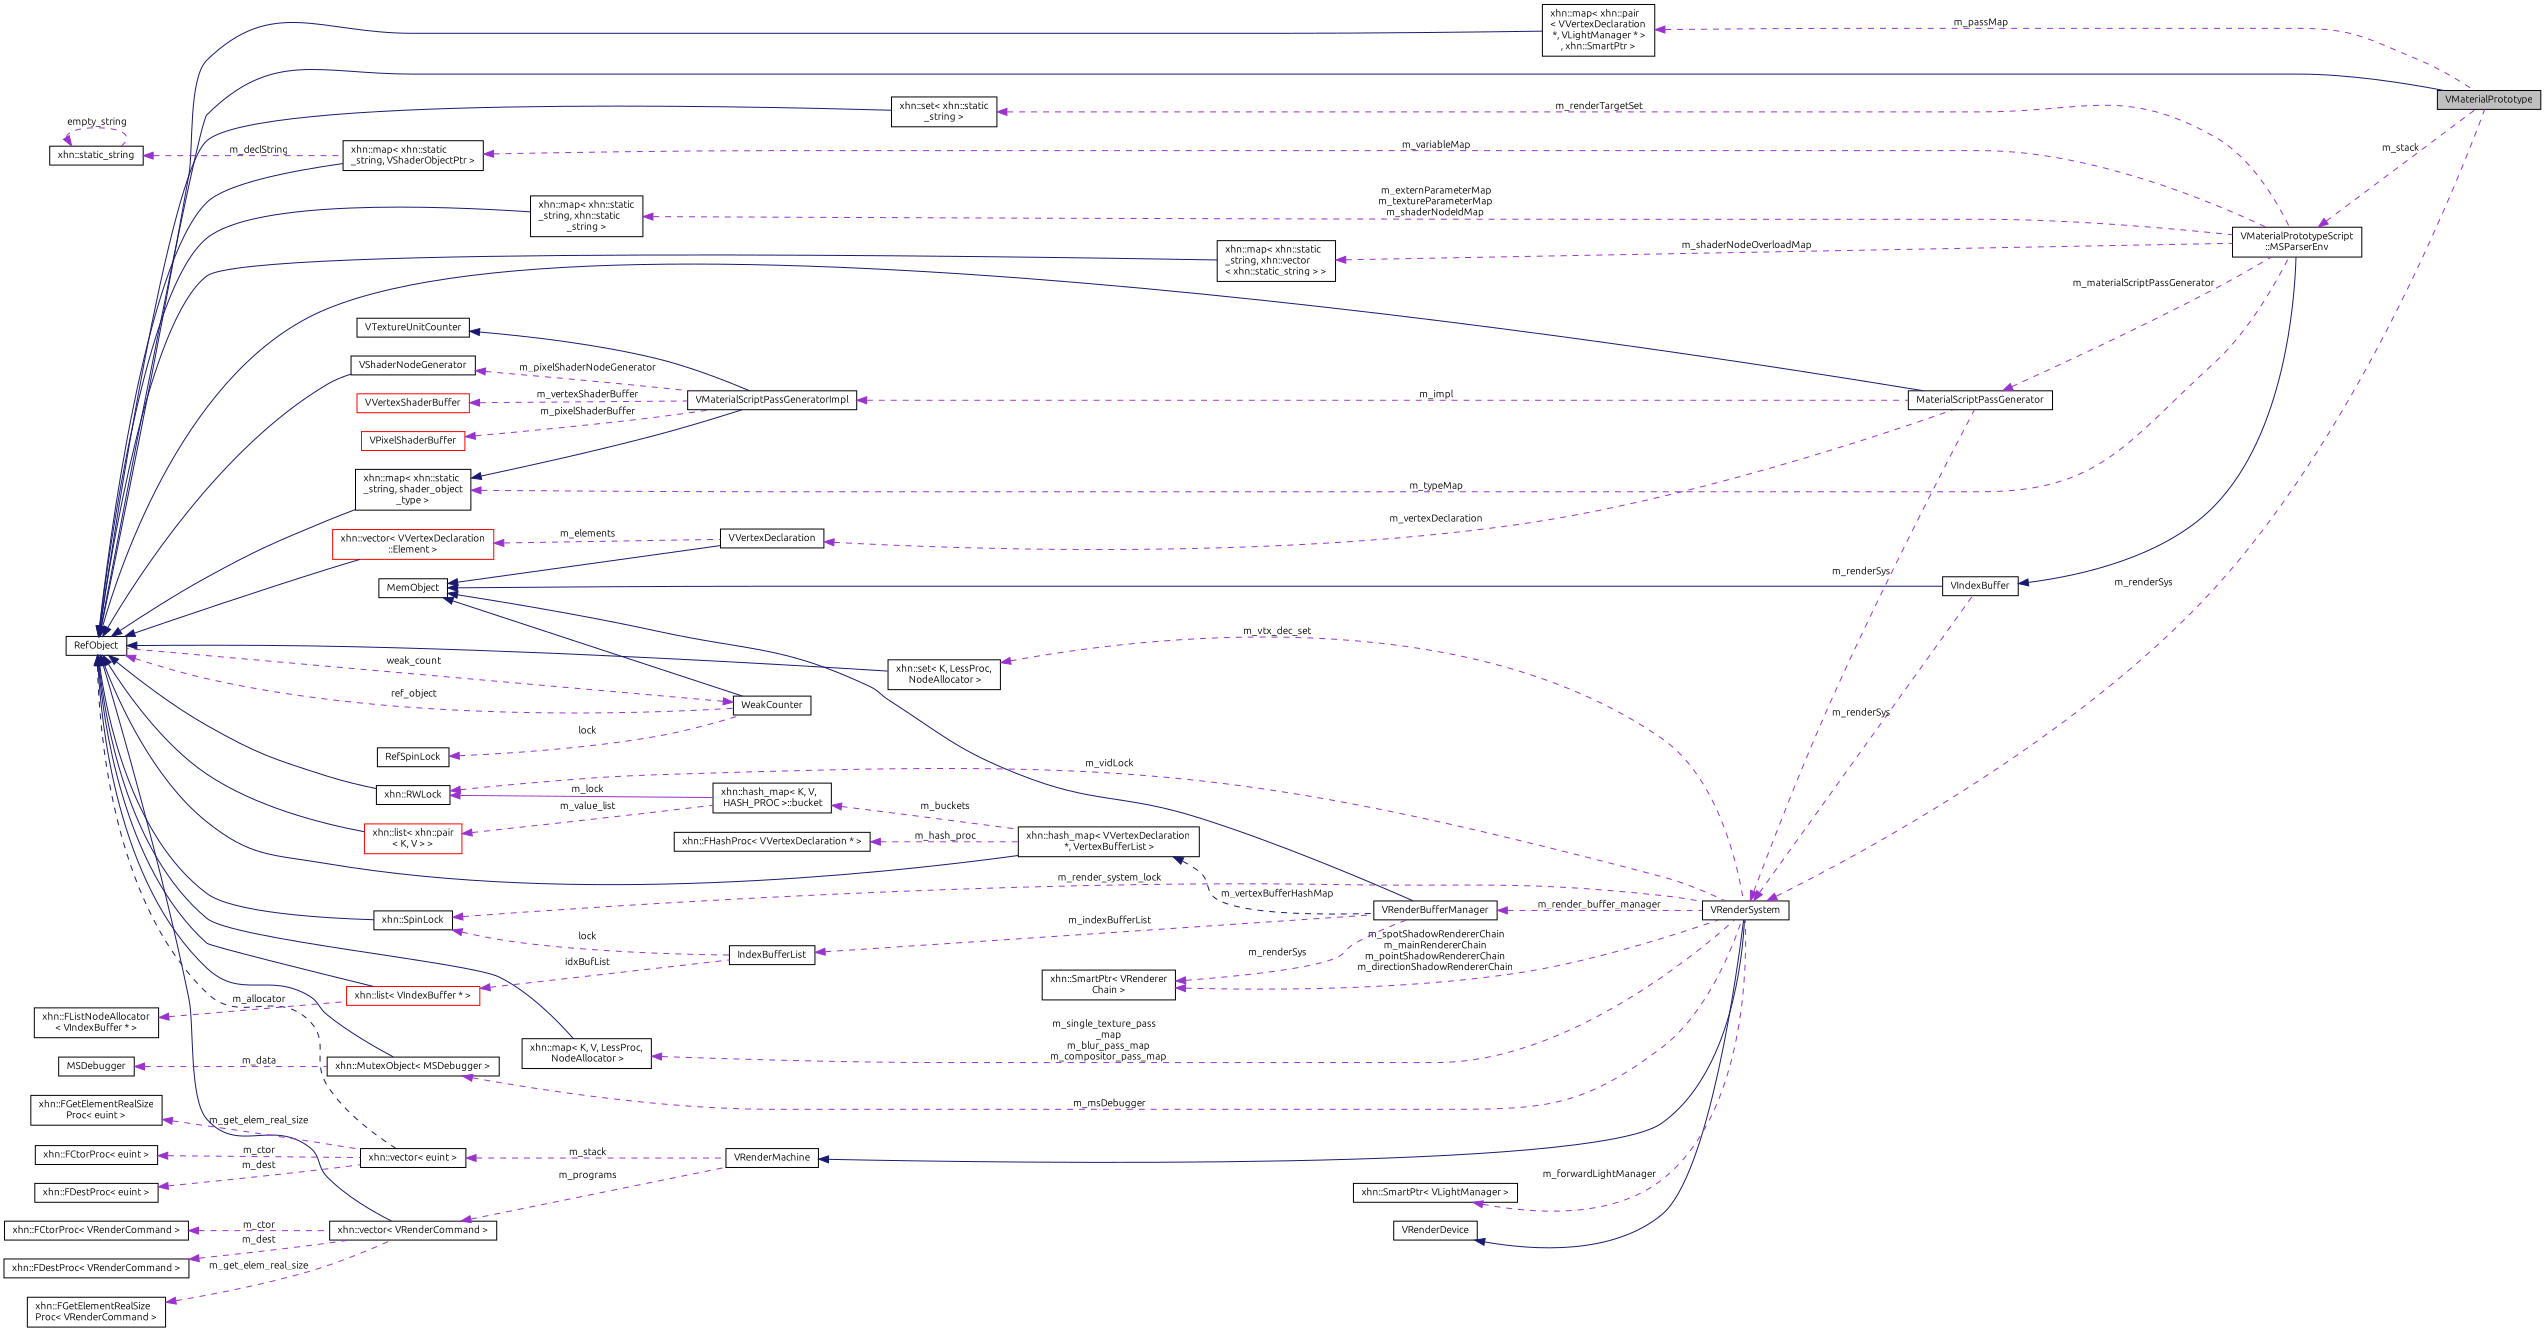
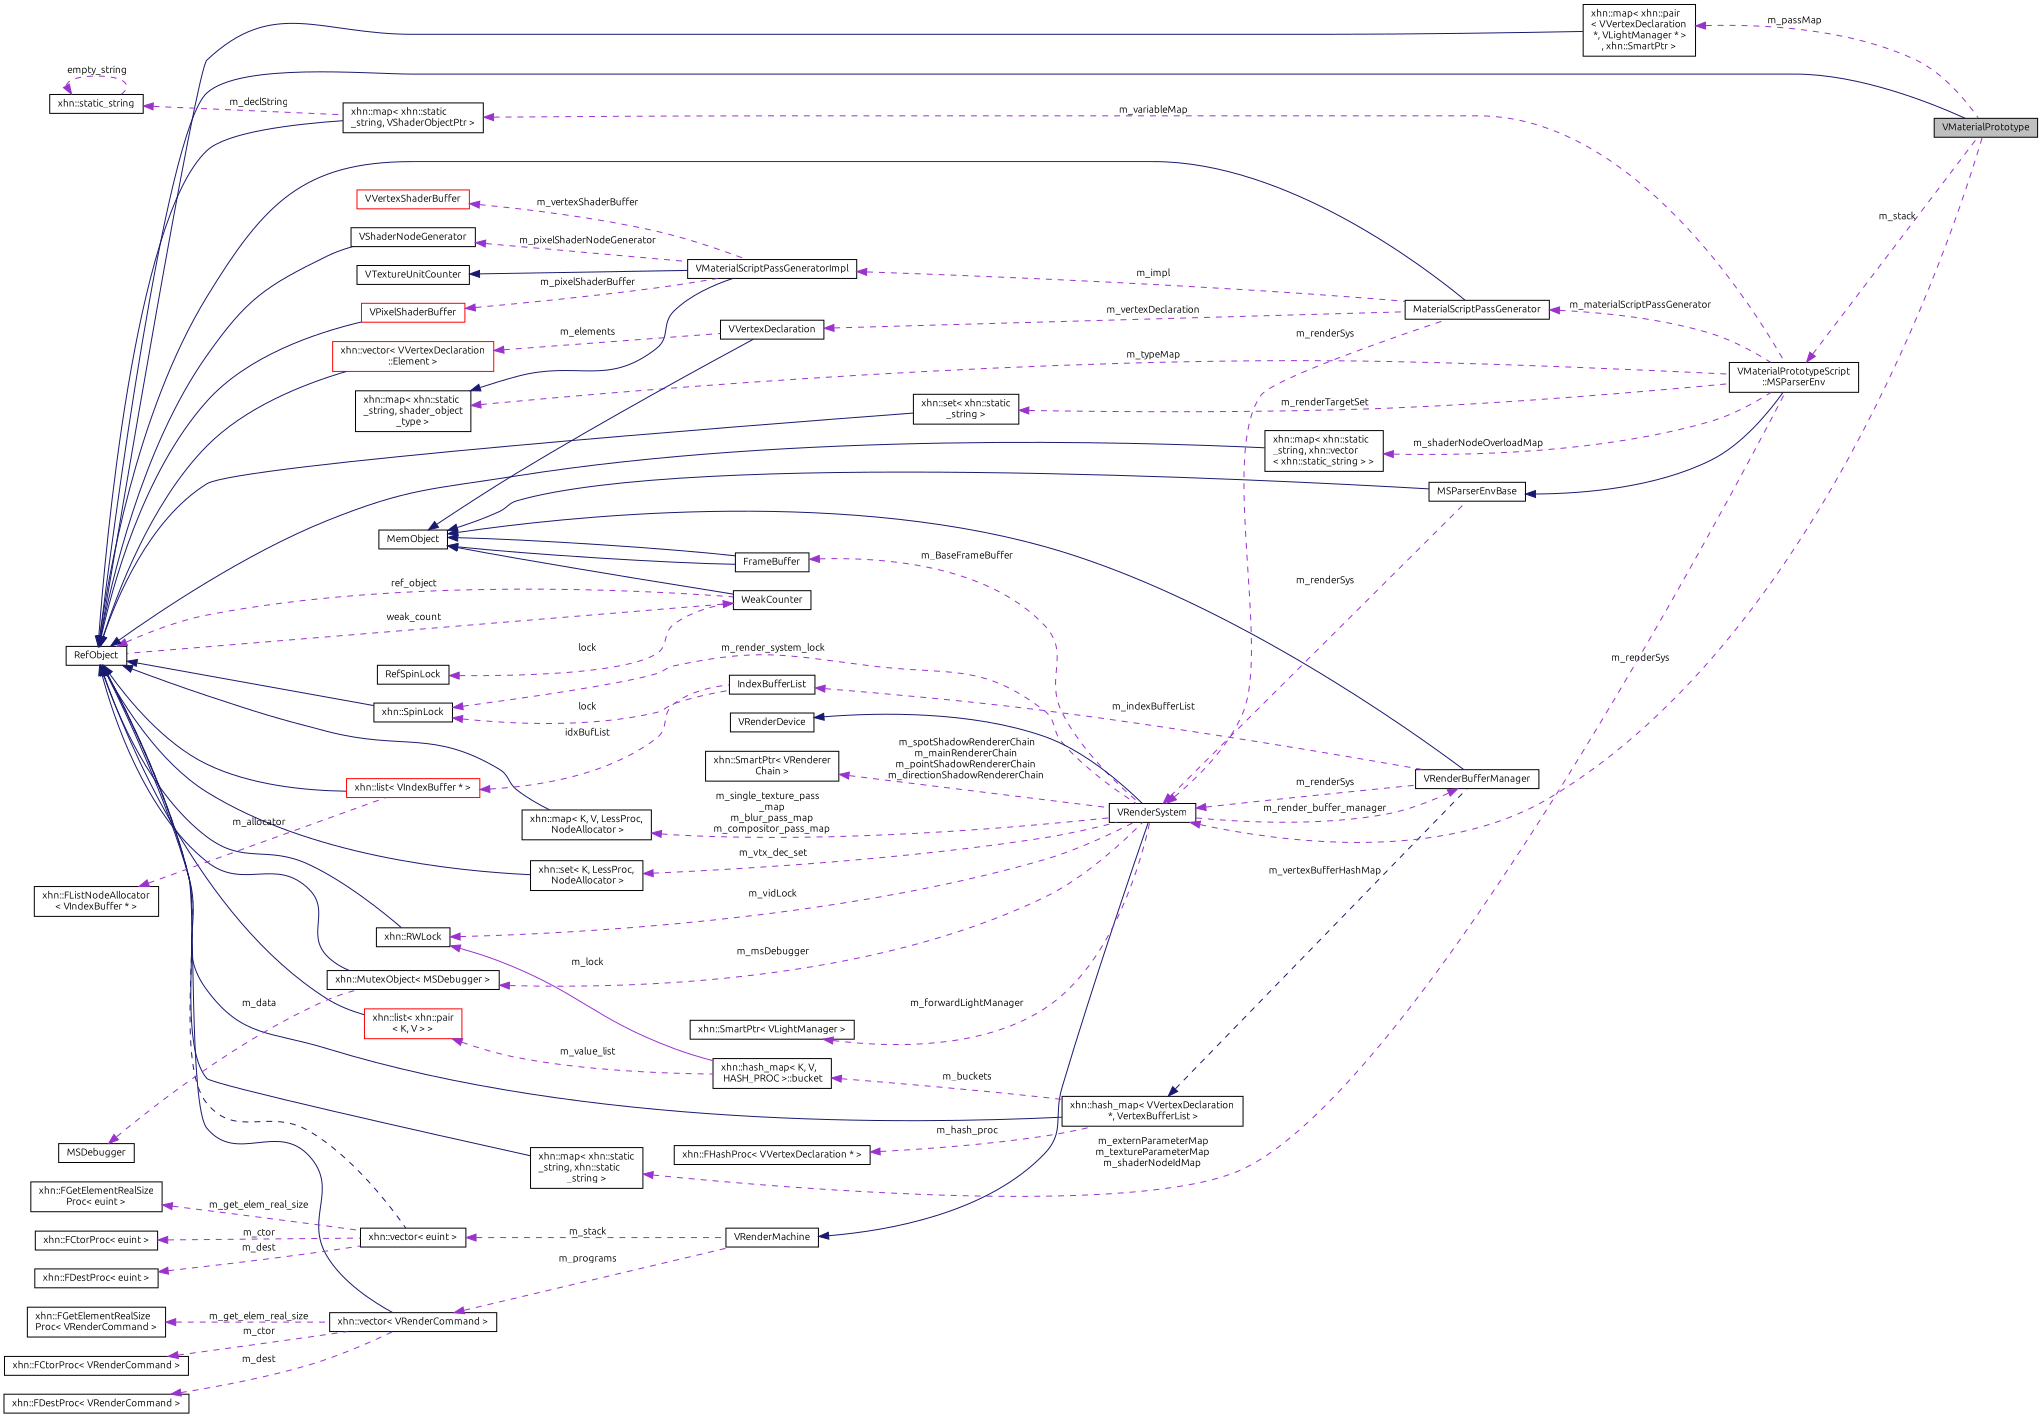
node "FrameBuffer": added
edge "xhn::map< xhn::static _string, shader_object _type >" -> "RefObject": now "VPixelShaderBuffer" -> "RefObject"
node "VIndexBuffer": label "VIndexBuffer" -> "MSParserEnvBase"
edge "VRenderBufferManager" -> "xhn::SmartPtr< VRenderer Chain >": now "VRenderBufferManager" -> "VRenderSystem"
